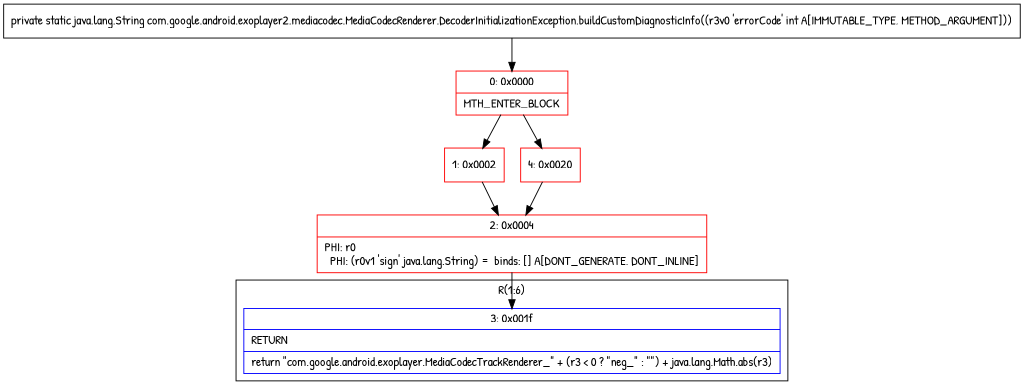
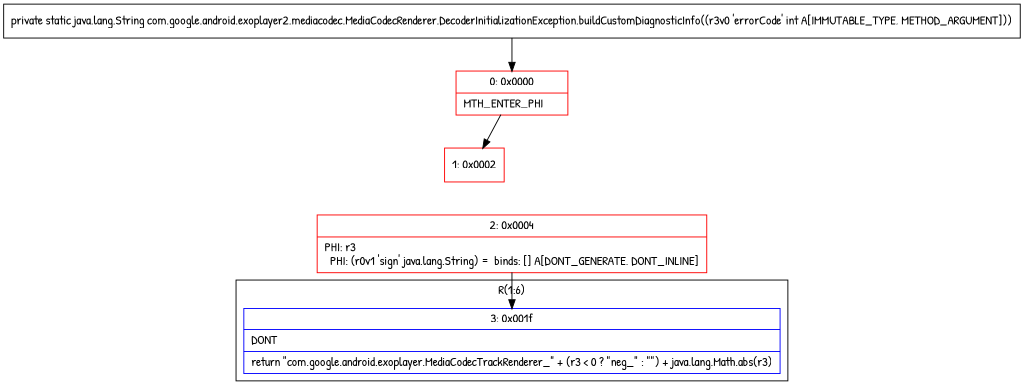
node "0: 0x0000": text "MTH_ENTER_BLOCK" -> "MTH_ENTER_PHI"
node "4: 0x0020": removed
edge "1: 0x0002" -> "2: 0x0004": removed
node "2: 0x0004": text "PHI: r0" -> "PHI: r3"
node "3: 0x001f": text "RETURN" -> "DONT"
